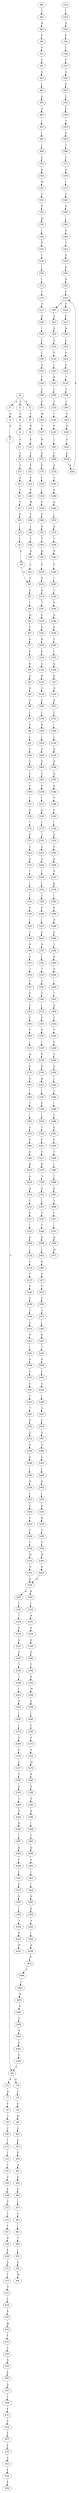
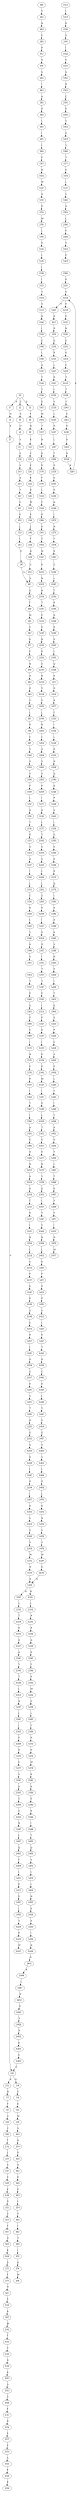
edge "S195" -> "S198": removed, label "K"
edge "S151" -> "S154": removed, label "T"
